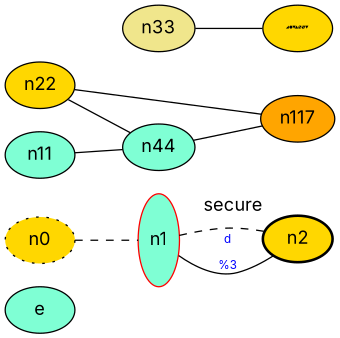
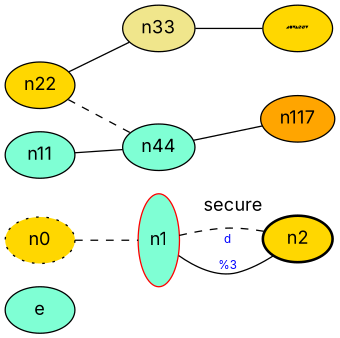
edge "n22" -- "n117": now "n22" -- "n33"
edge "n22" -- "n44": style solid -> dashed
